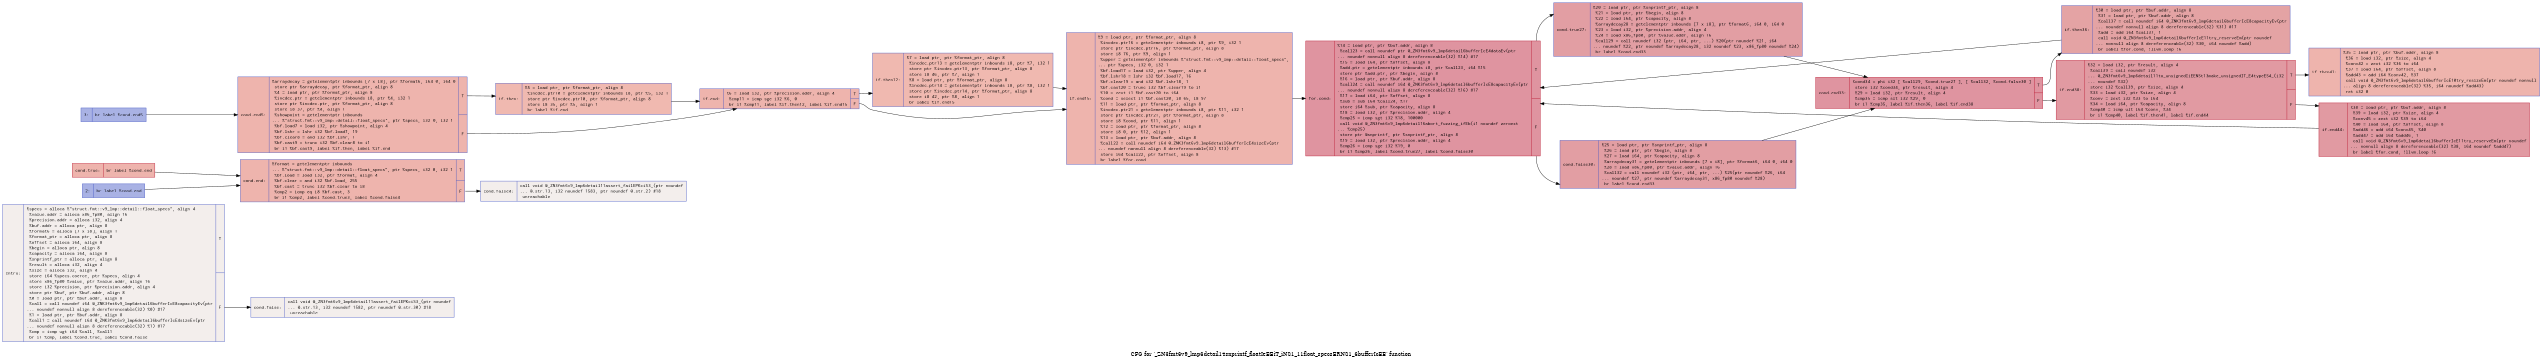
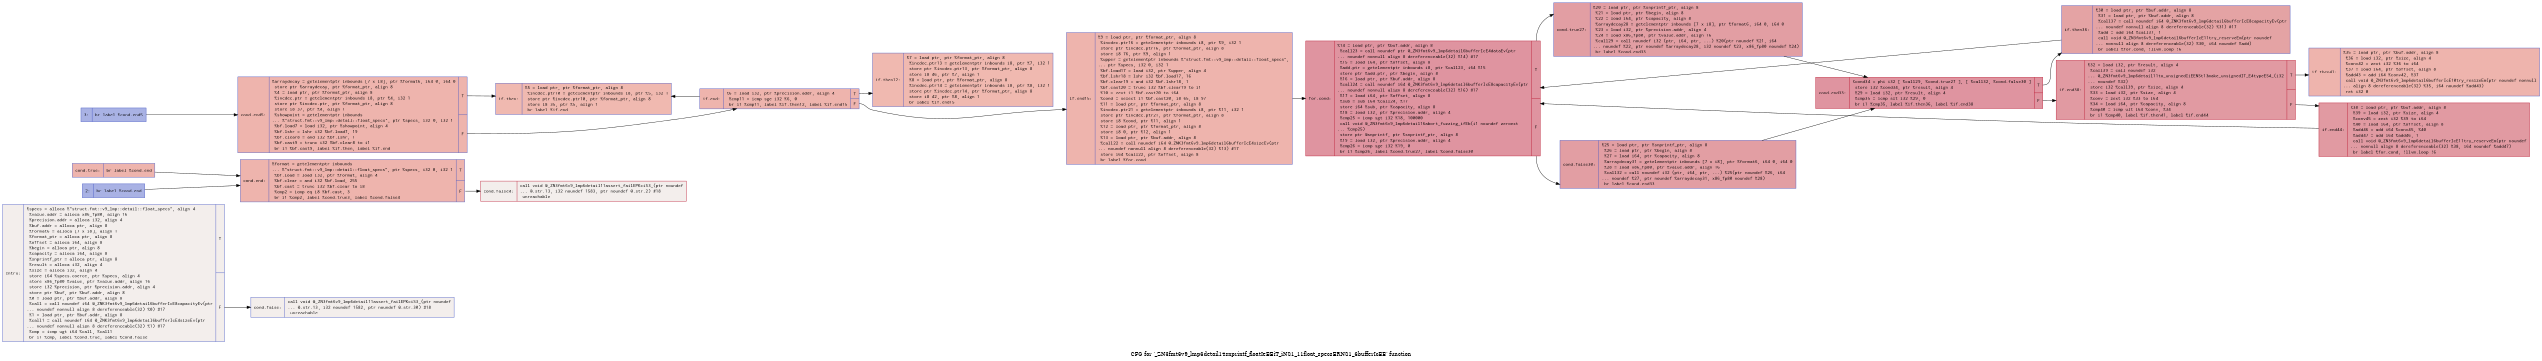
edge "if.then12:" -> "if.end15:": removed
edge "if.then:" -> "if.end:": reversed
node "cond.true:": color #b70d28ff -> #3d50c3ff
node "cond.false4:": color #3d50c3ff -> #b70d28ff
